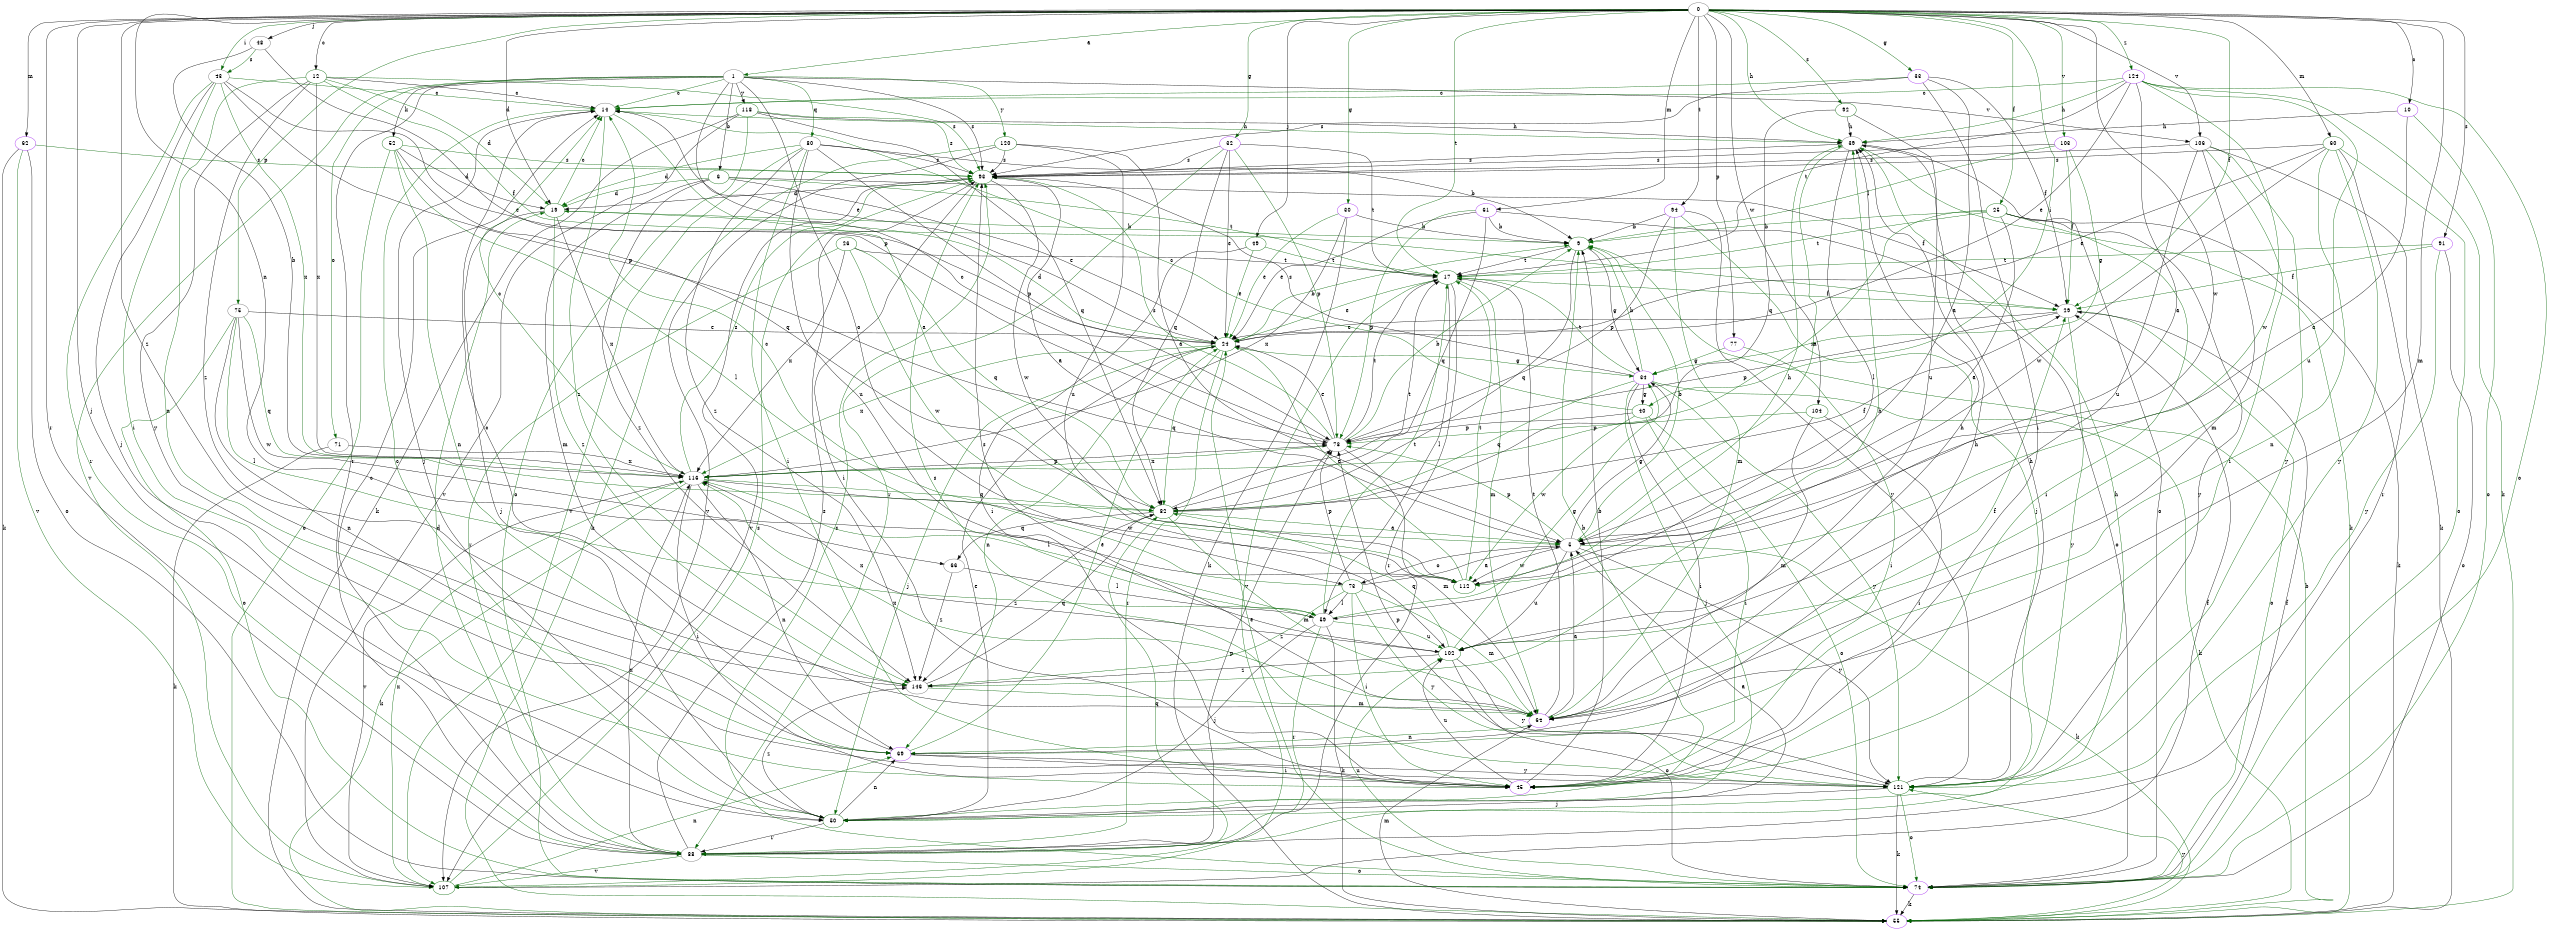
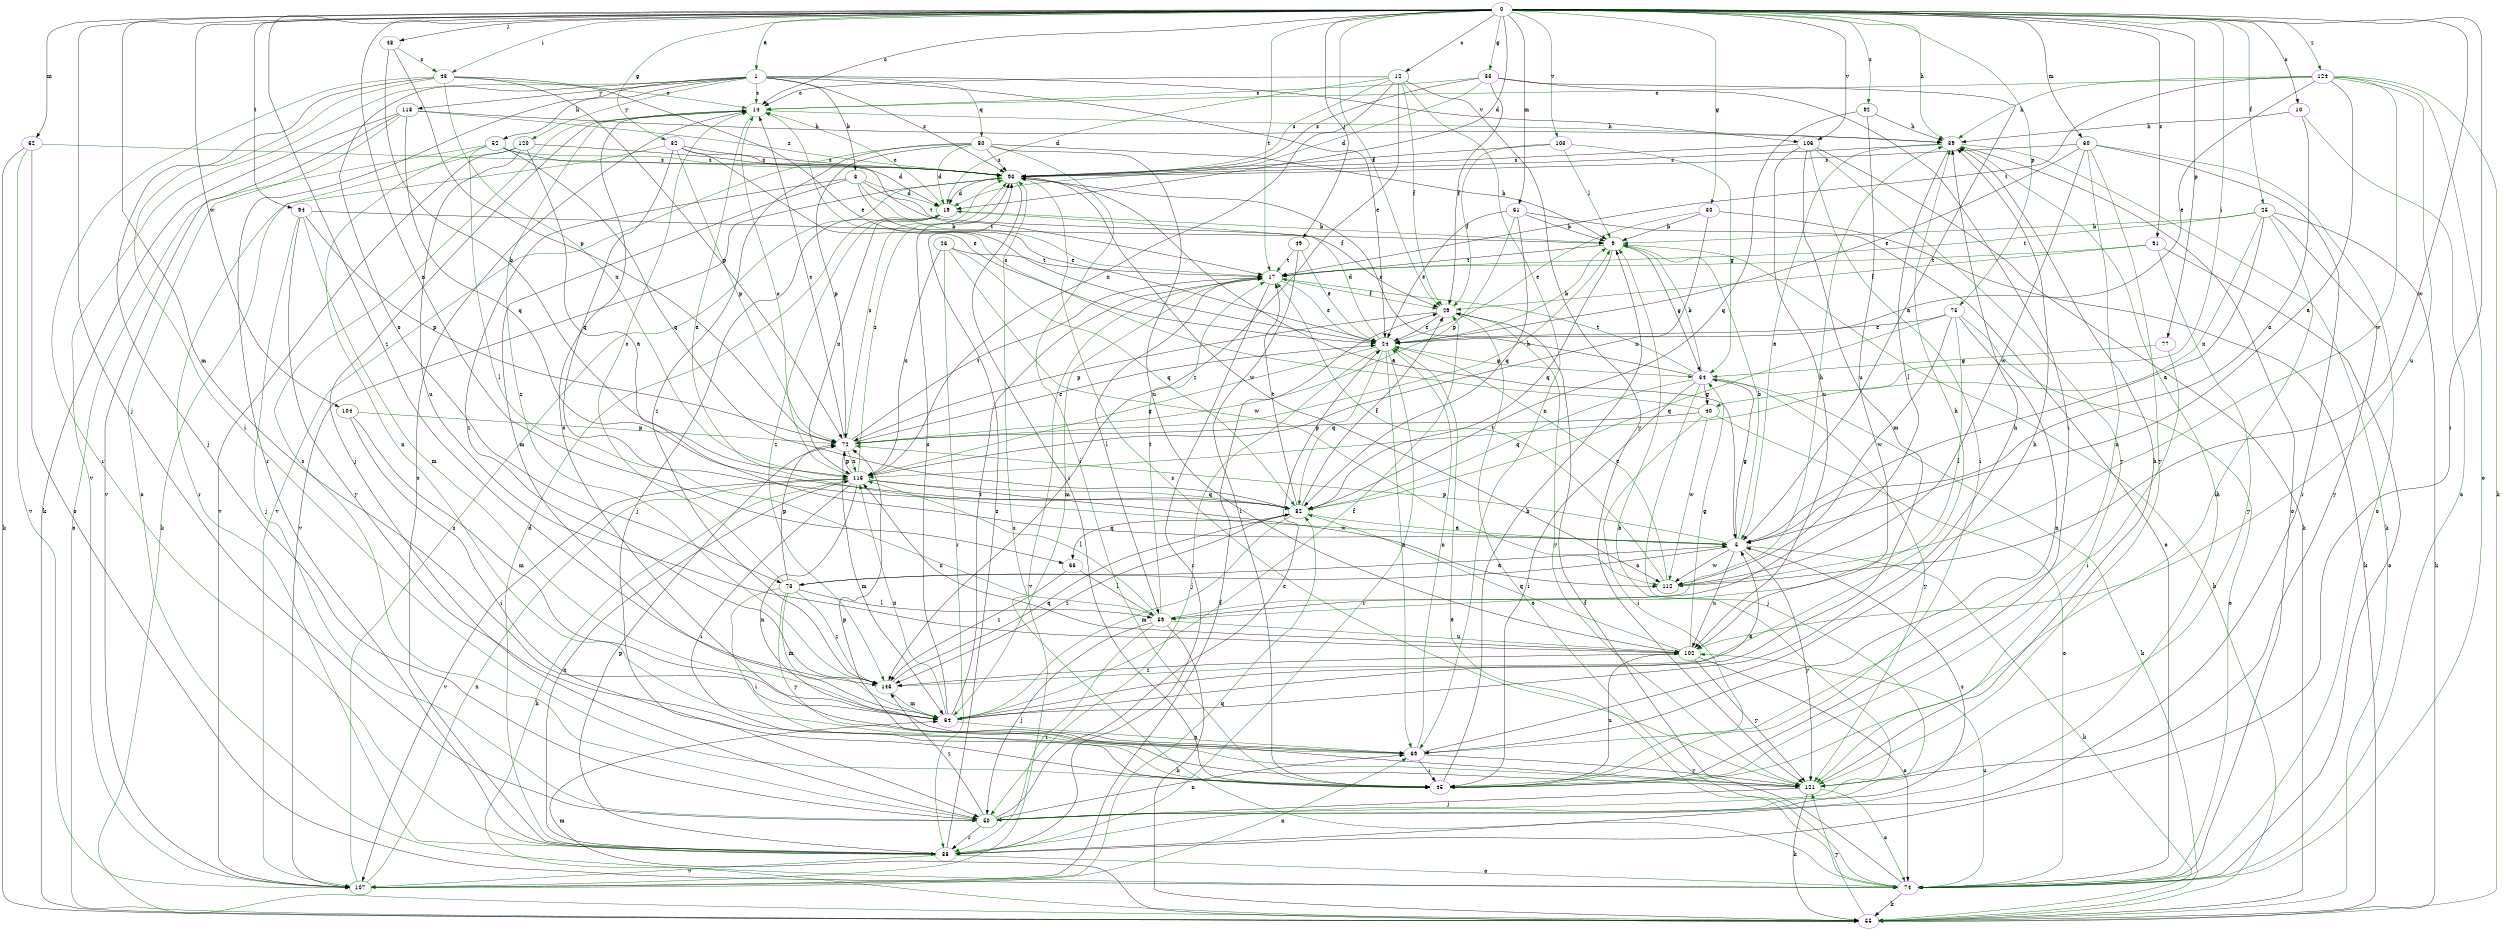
edge "0" -> "14": added, label "c"
edge "33" -> "19": added, label "d"
edge "24" -> "116": label "x" -> "g"
node "71": removed
node "78": label "78" -> "72"
edge "69" -> "24": label "e" -> "n"
edge "50" -> "5": label "a" -> "s"
